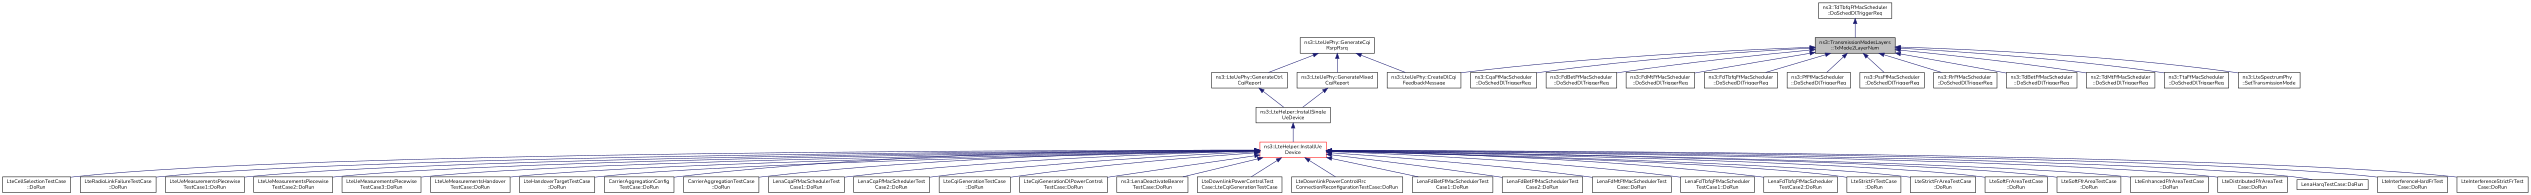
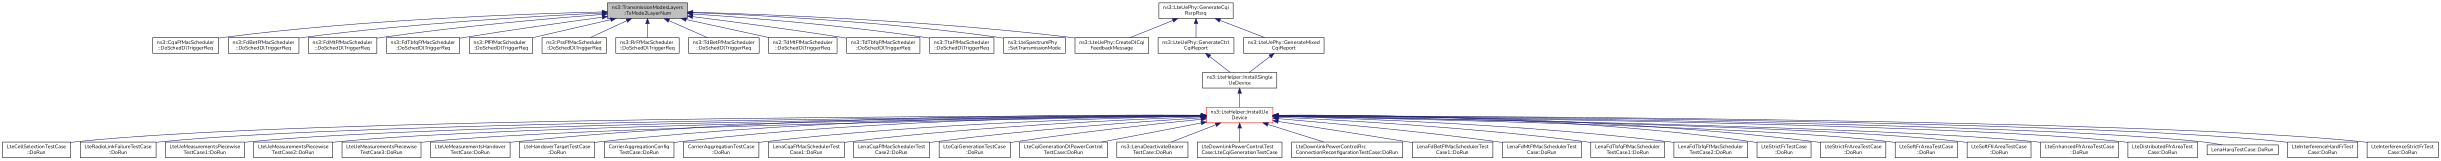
edge "ns3::TransmissionModesLayers ::TxMode2LayerNum" -> "ns3::TdTbfqFfMacScheduler ::DoSchedDlTriggerReq": reversed
node "LenaFdBetFfMacSchedulerTest Case2::DoRun": removed
